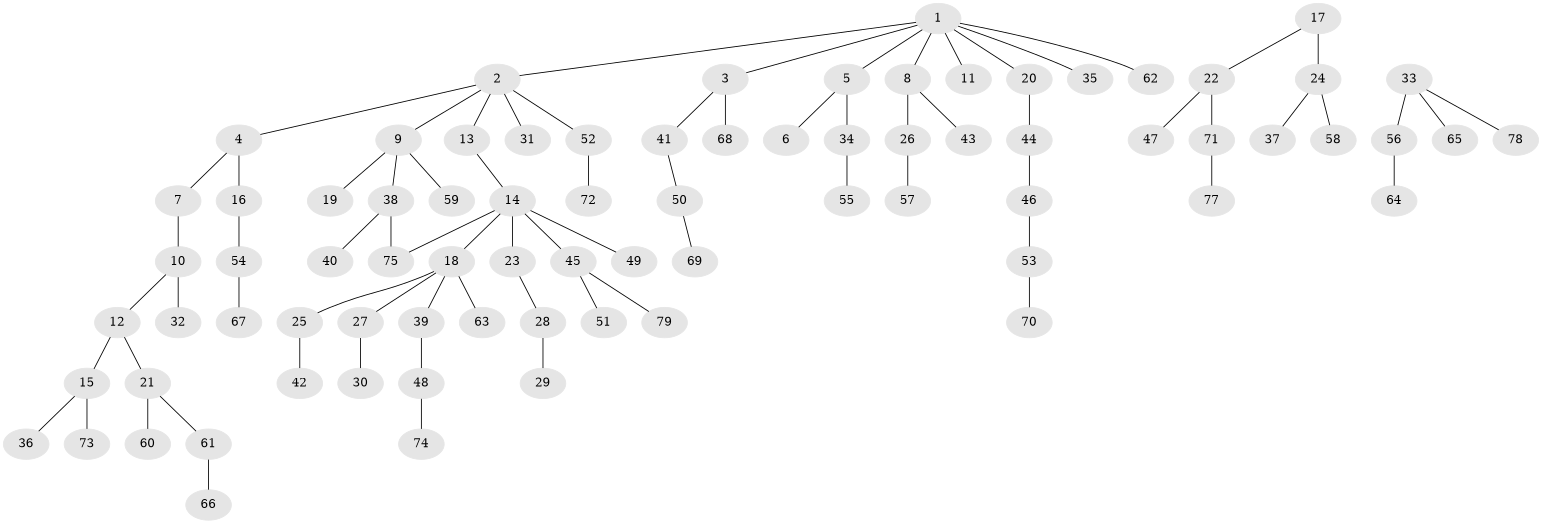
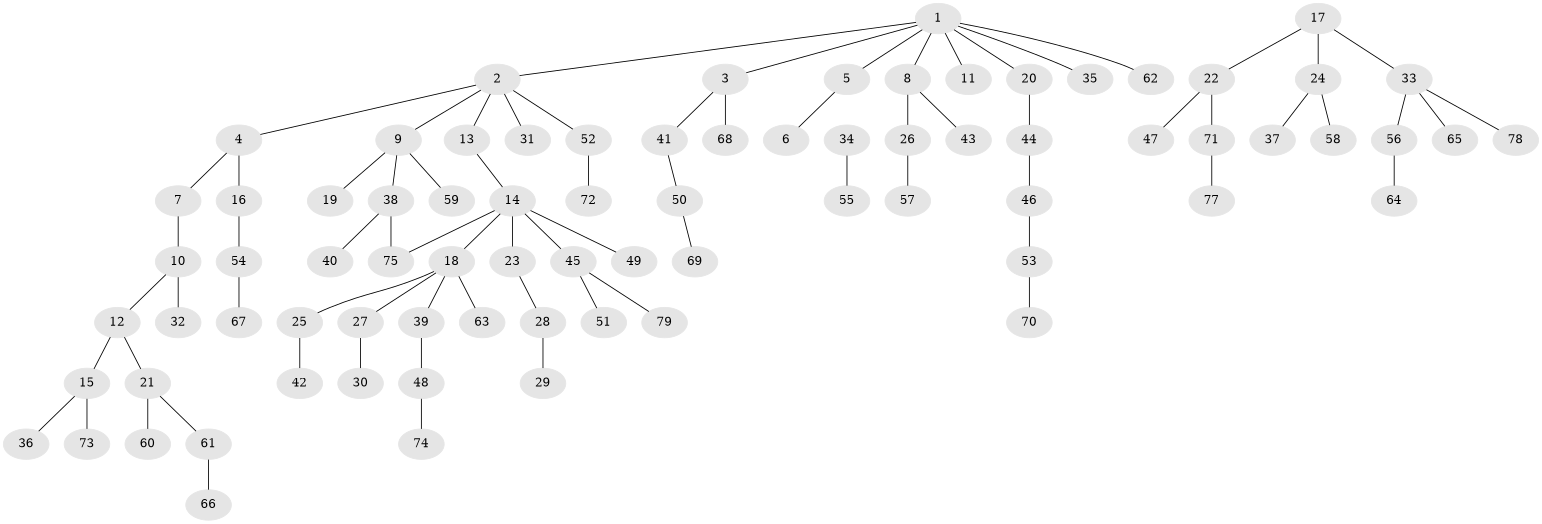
edge "17" -- "33": added
edge "5" -- "34": removed
